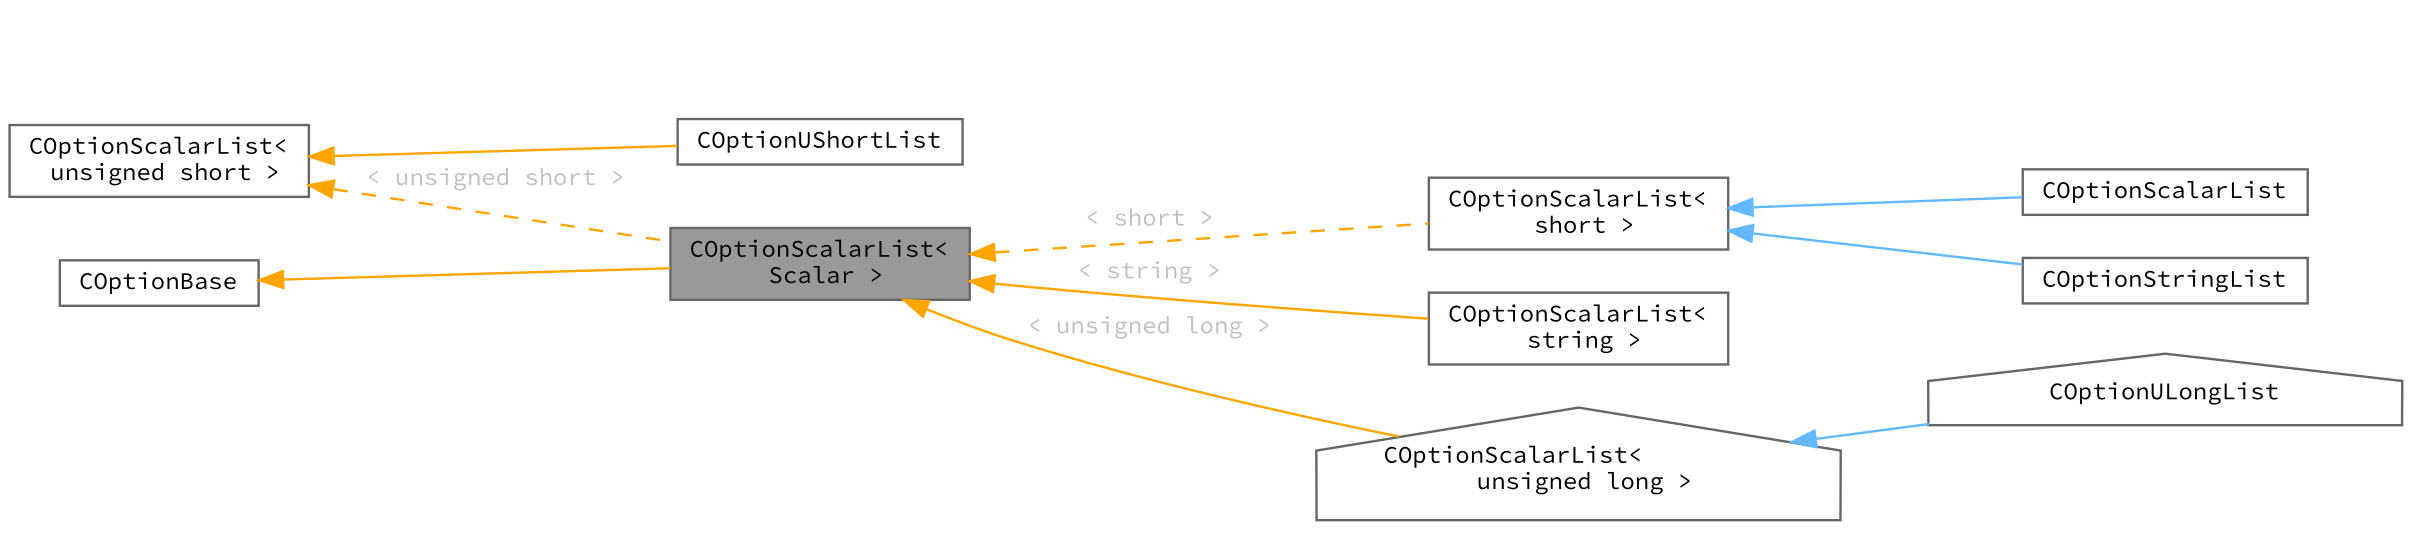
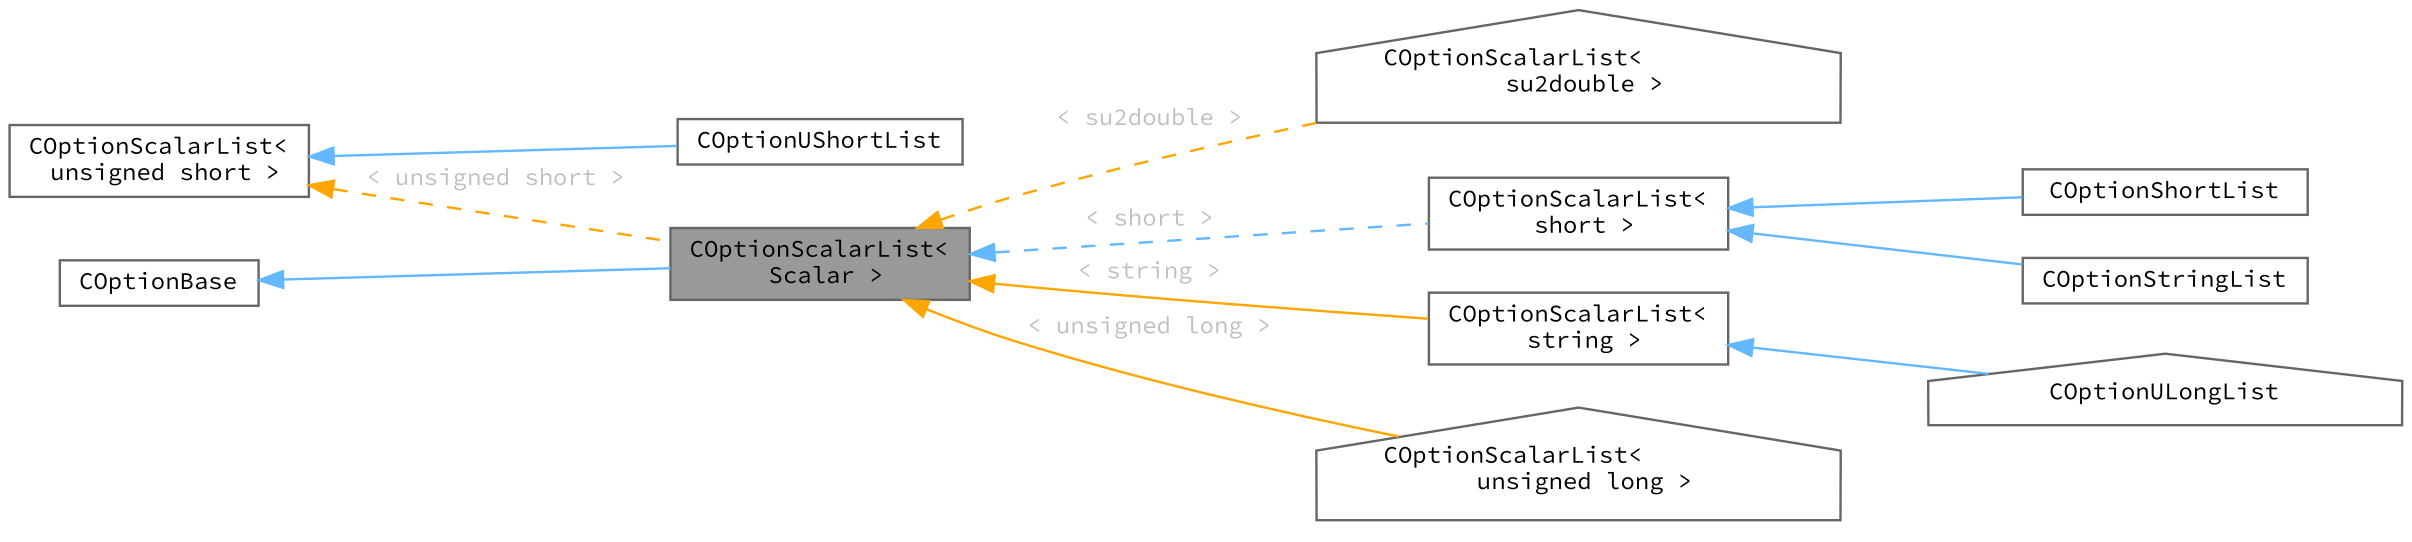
node "COptionScalarList< su2double >": added
edge "COptionUShortList" -> "COptionScalarList< unsigned short >": color orange -> steelblue1
node "COptionScalarList": label "COptionScalarList" -> "COptionShortList"
edge "COptionScalarList< short >" -> "COptionScalarList< Scalar >": color orange -> steelblue1
edge "COptionScalarList< Scalar >" -> "COptionBase": color orange -> steelblue1
edge "COptionULongList" -> "COptionScalarList< unsigned long >": now "COptionULongList" -> "COptionScalarList< string >"
